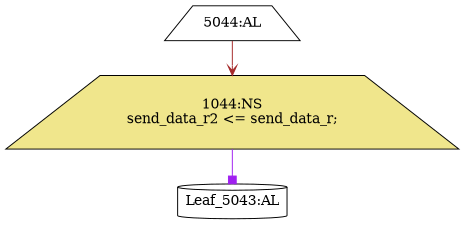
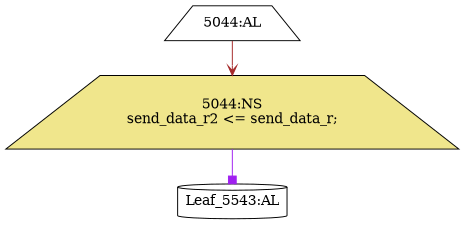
node "1044:NS send_data_r2 <= send_data_r;": label "1044:NS send_data_r2 <= send_data_r;" -> "5044:NS send_data_r2 <= send_data_r;"
node "Leaf_5043:AL": label "Leaf_5043:AL" -> "Leaf_5543:AL"
